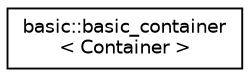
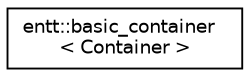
node "basic::basic_container < Container >": label "basic::basic_container < Container >" -> "entt::basic_container < Container >"
